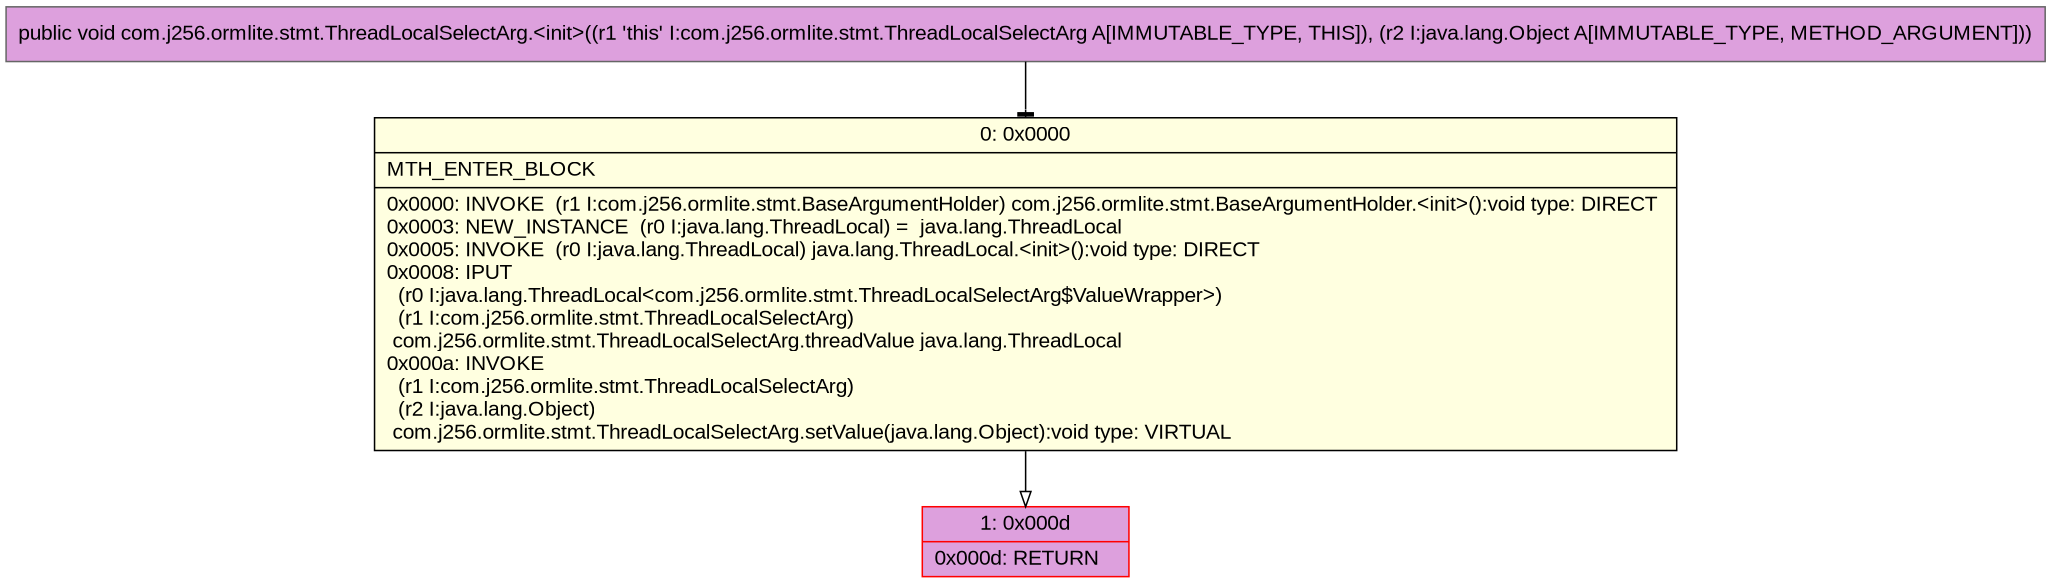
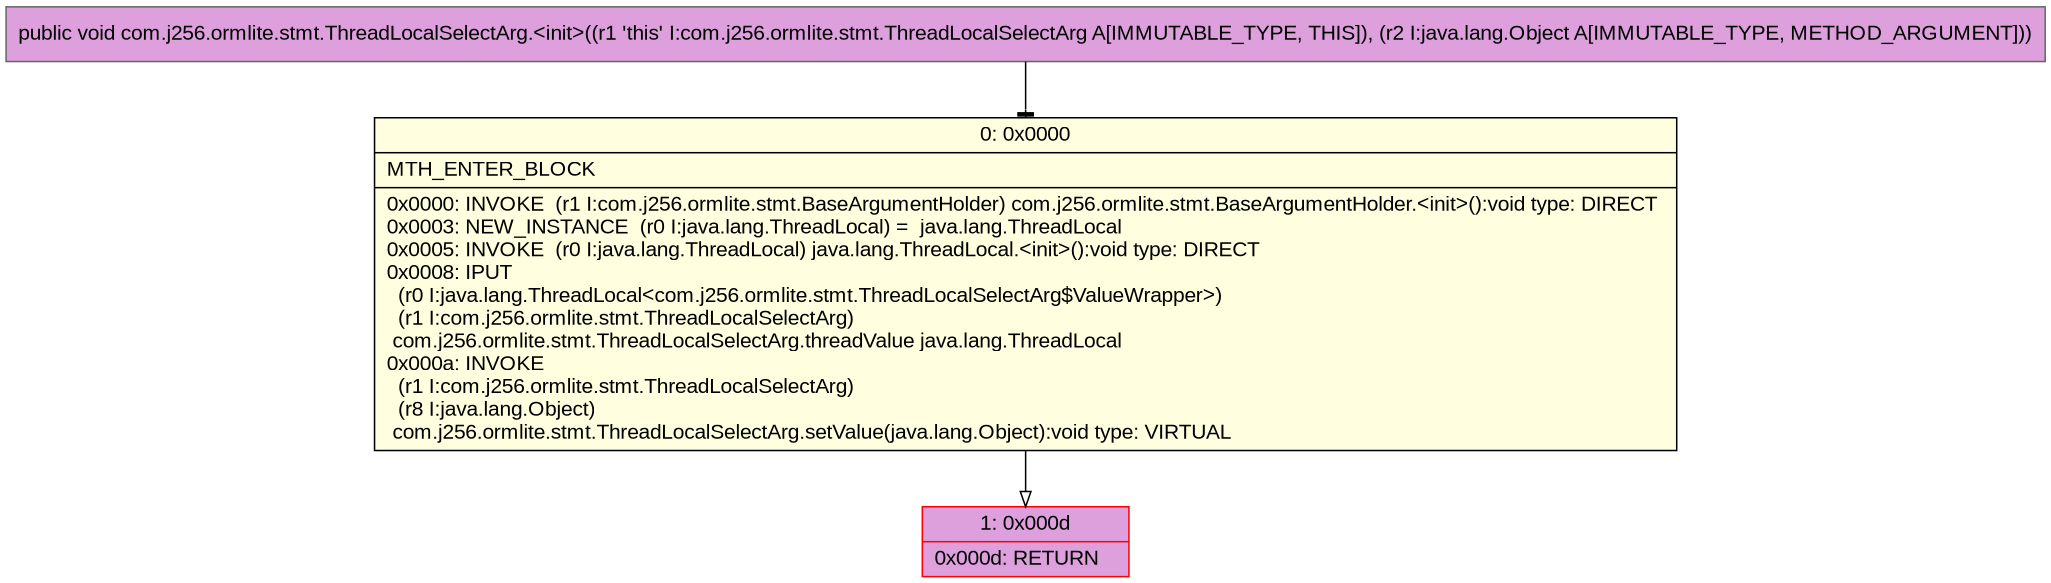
node "0: 0x0000": text "(r2 I:java.lang.Object)" -> "(r8 I:java.lang.Object)"
